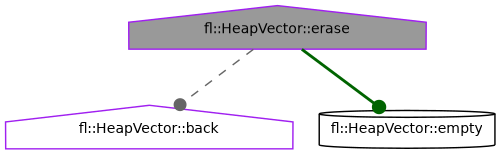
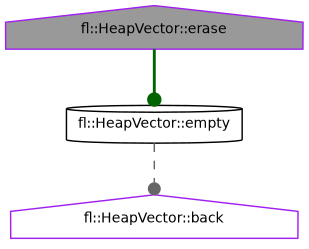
edge "fl::HeapVector::erase" -> "fl::HeapVector::back": now "fl::HeapVector::empty" -> "fl::HeapVector::back"
